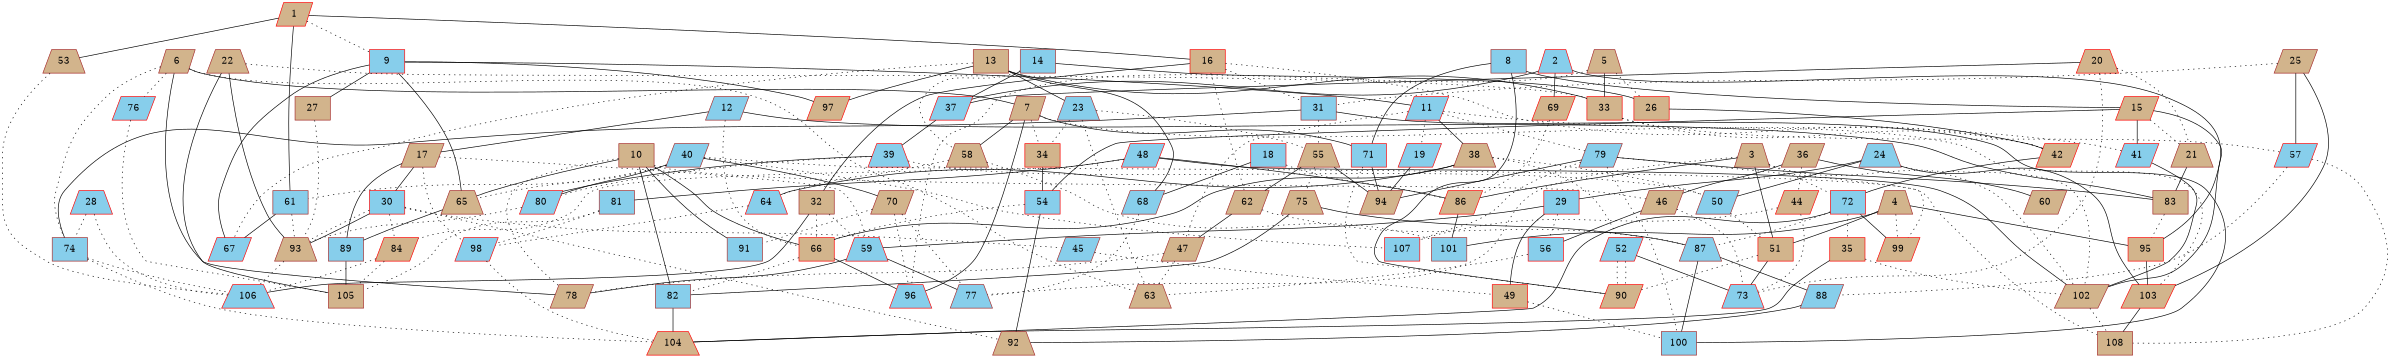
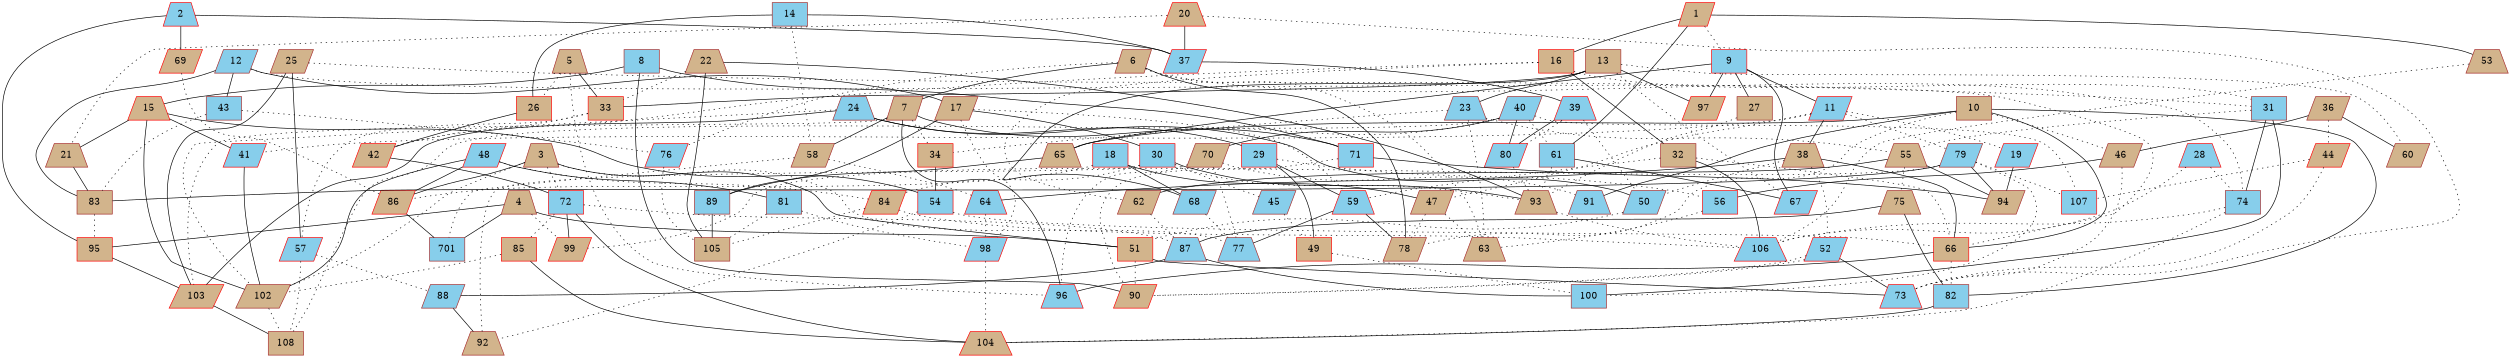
edge "13" -- "60": added
node "43": added
node "15": shape parallelogram -> trapezium
edge "15" -- "21": style dotted -> solid
node "58": shape trapezium -> parallelogram
edge "62" -- "47": now "18" -- "47"
node "91": shape box -> trapezium
node "101": label "101" -> "701"
node "35": label "35" -> "85"
edge "54" -- "92": style solid -> dotted
